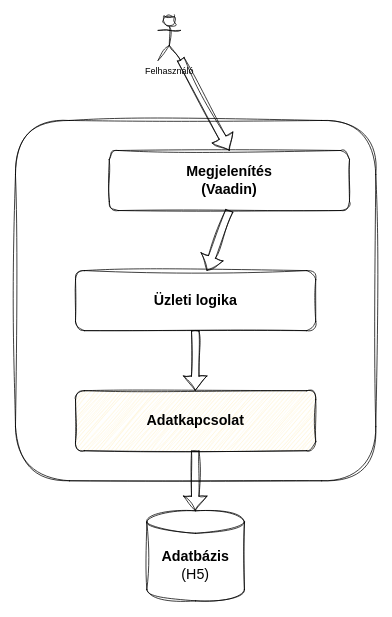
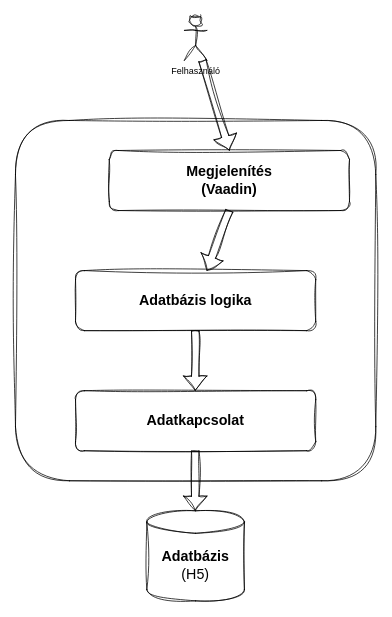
node "Felhasználó": moved (169, 38) -> (195, 38)
node "Üzleti logika": label "Üzleti logika" -> "Adatbázis logika"
node "Adatkapcsolat": fillcolor #fff2cc -> #ffffff
